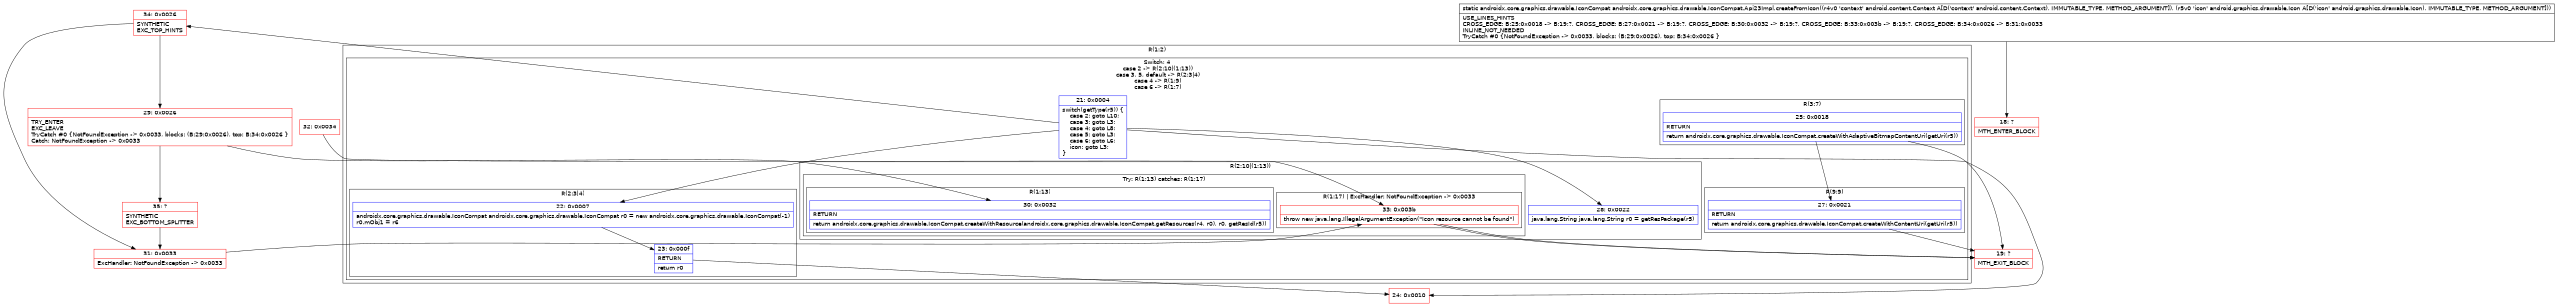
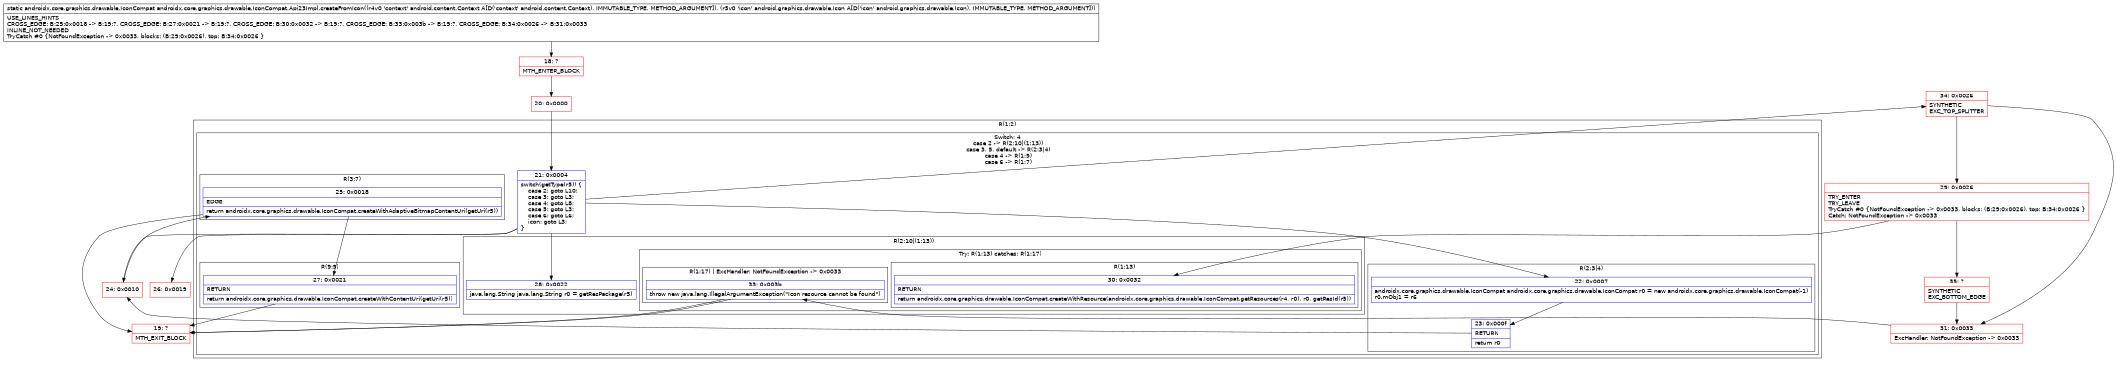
node "34: 0x0026": text "EXC_TOP_HINTS" -> "EXC_TOP_SPLITTER"
node "20: 0x0000": added
node "32: 0x0034": removed
node "25: 0x0018": text "RETURN" -> "EDGE"
node "29: 0x0026": text "EXC_LEAVE" -> "TRY_LEAVE"
node "33: 0x003b": color red -> blue
node "35: ?": text "EXC_BOTTOM_SPLITTER" -> "EXC_BOTTOM_EDGE"
edge "24: 0x0010" -> "25: 0x0018": added
node "26: 0x0019": added
